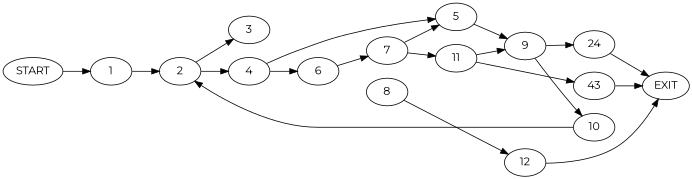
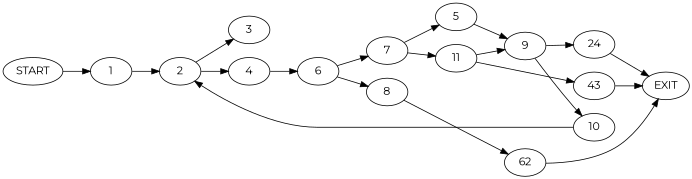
edge "4" -> "5": removed
edge "6" -> "8": added
node "12": label "12" -> "62"
